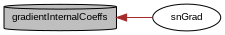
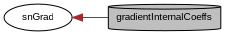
edge "snGrad" -> "gradientInternalCoeffs": reversed
